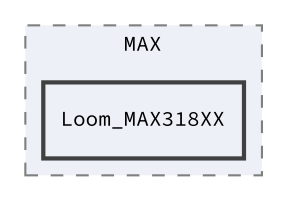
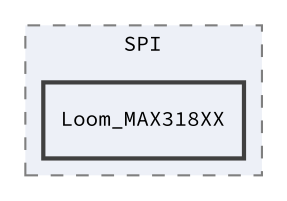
cluster "MAX": label "MAX" -> "SPI"
